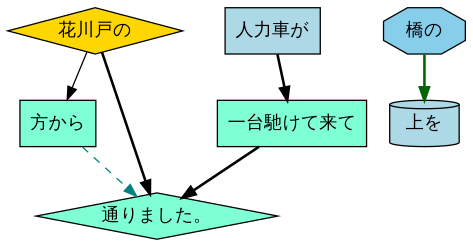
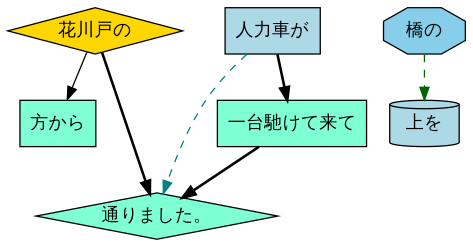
edge "橋の" -> "上を": style bold -> dashed
edge "方から" -> "通りました。": now "人力車が" -> "通りました。"
